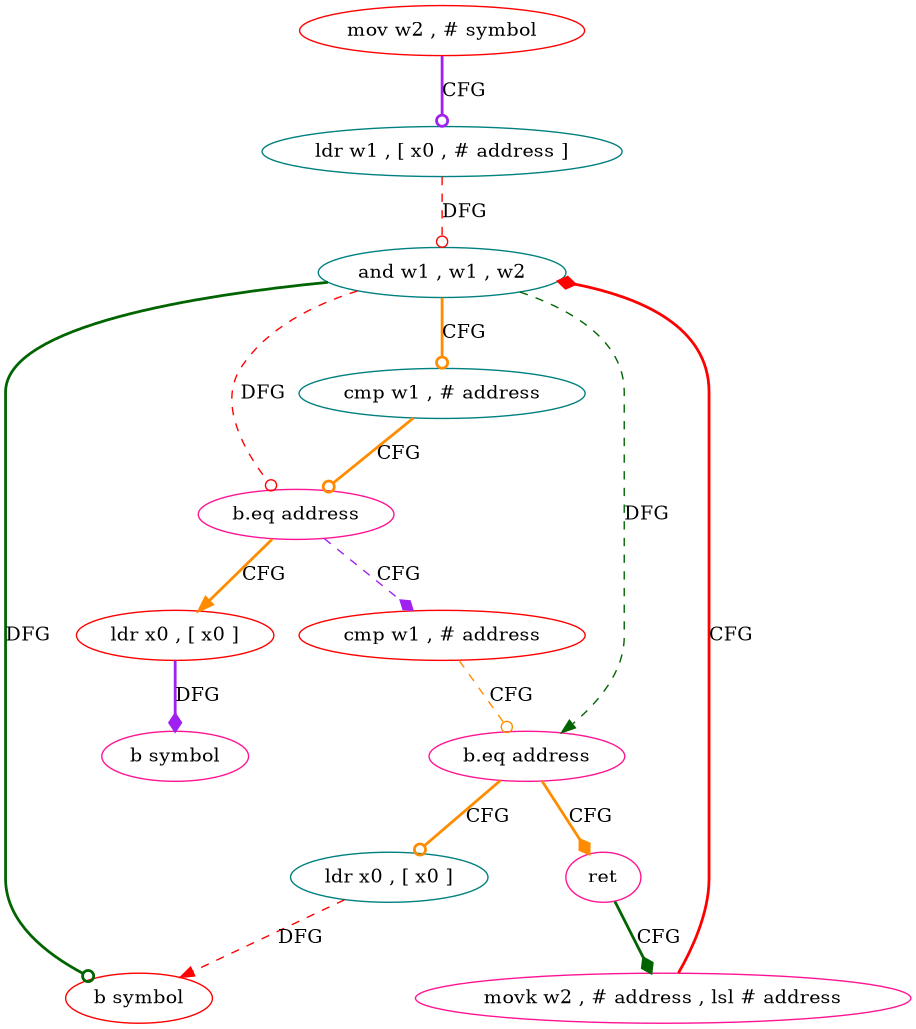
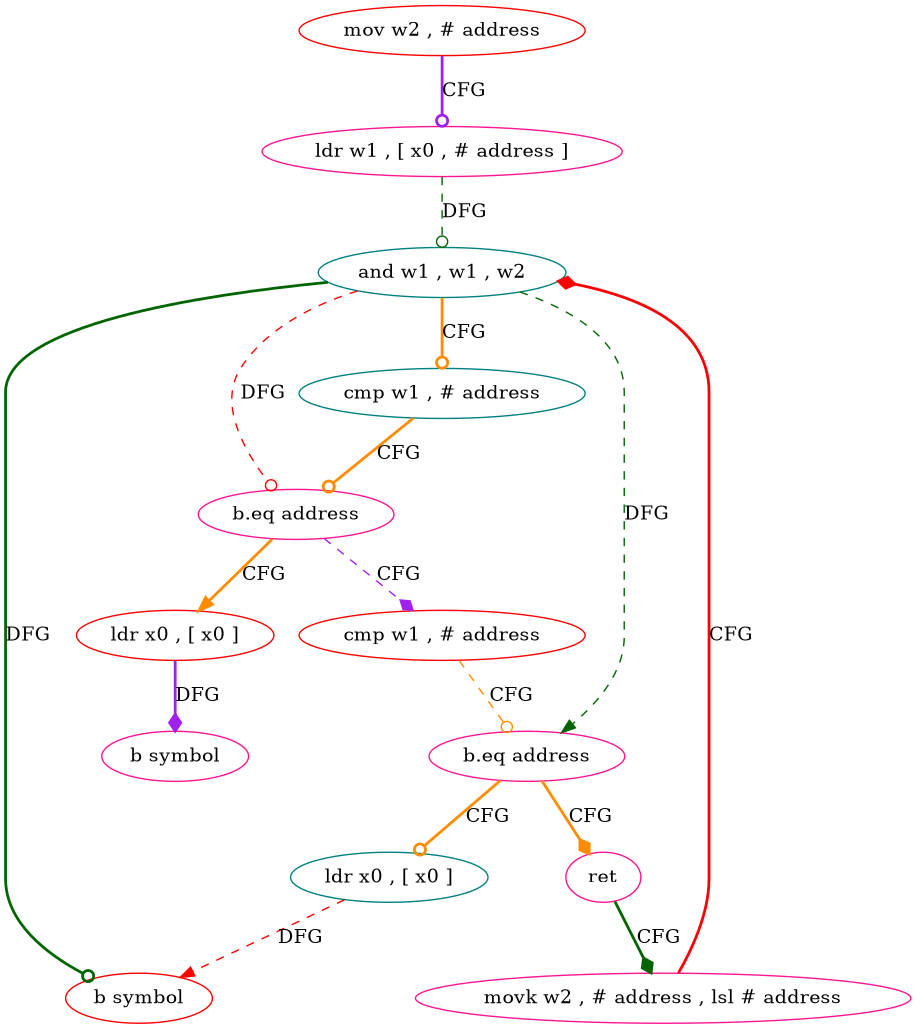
node "mov w2 , # symbol": label "mov w2 , # symbol" -> "mov w2 , # address"
node "ldr w1 , [ x0 , # address ]": color teal -> deeppink
edge "ldr w1 , [ x0 , # address ]" -> "and w1 , w1 , w2": color red -> darkgreen
